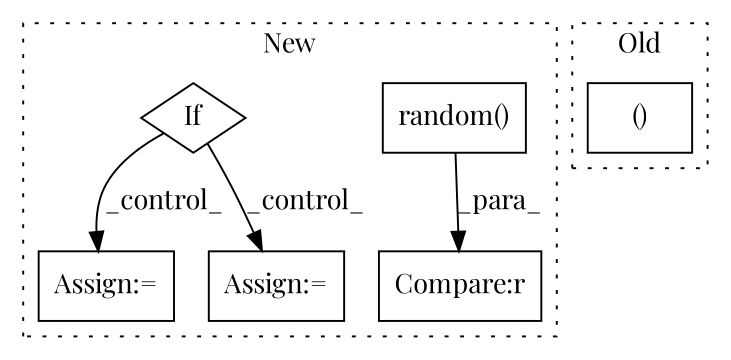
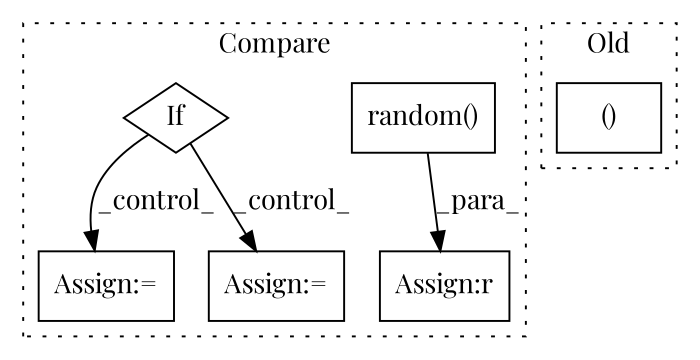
cluster "New": label "New" -> "Compare"
node "Compare:r": label "Compare:r" -> "Assign:r"
